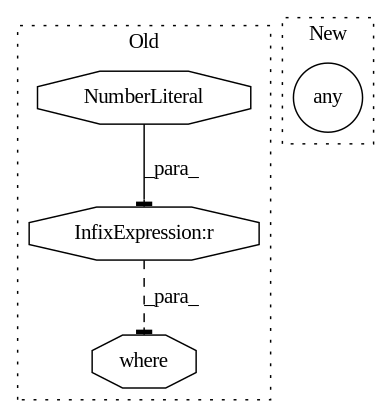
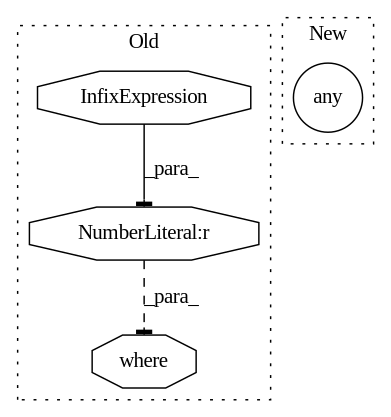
node "NumberLiteral": label "NumberLiteral" -> "InfixExpression"
node "InfixExpression:r": label "InfixExpression:r" -> "NumberLiteral:r"
